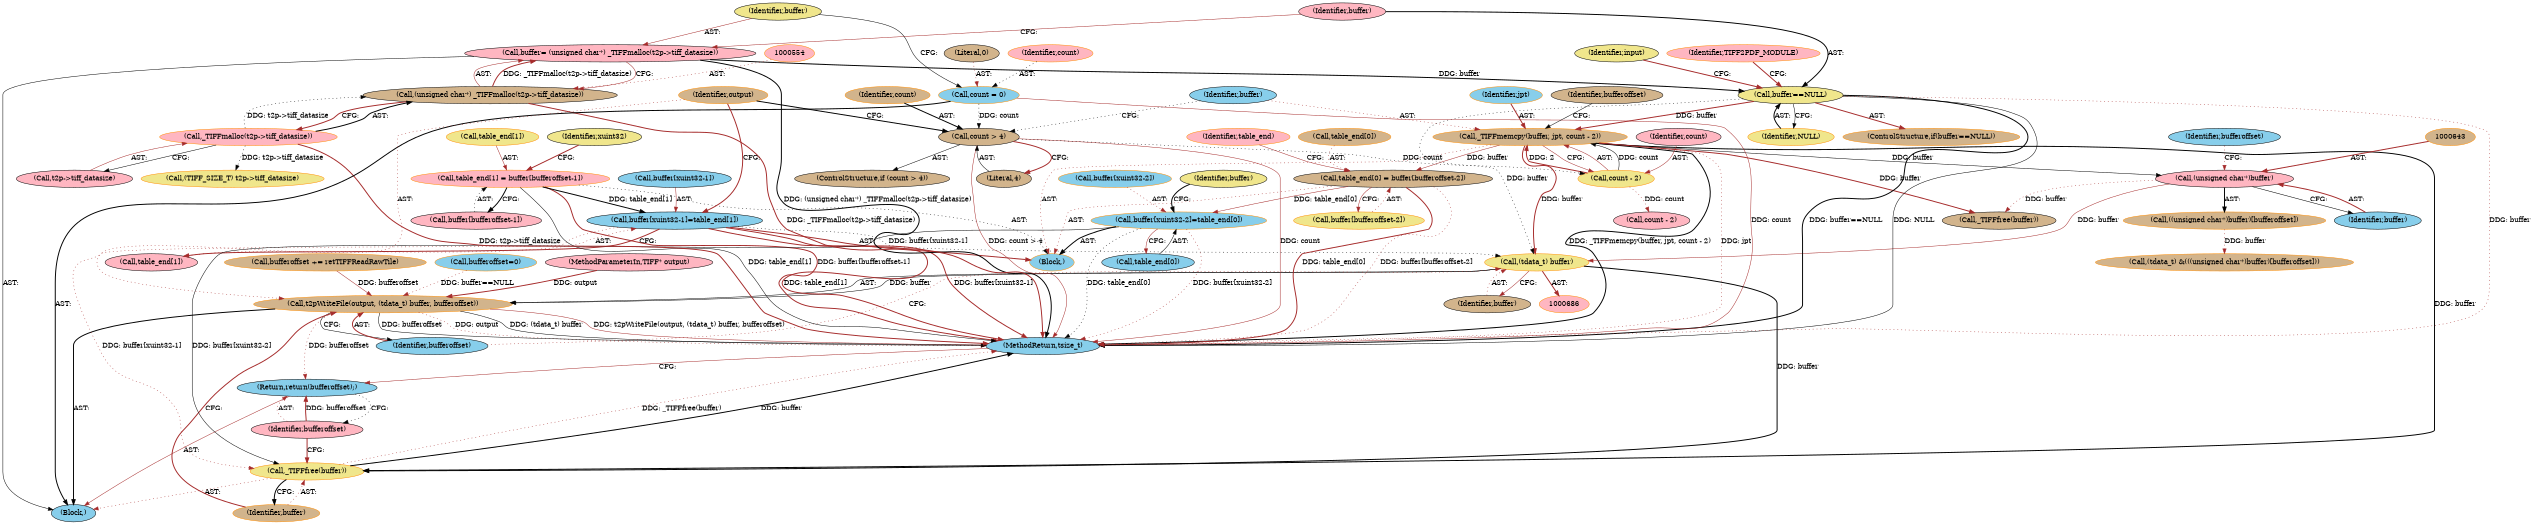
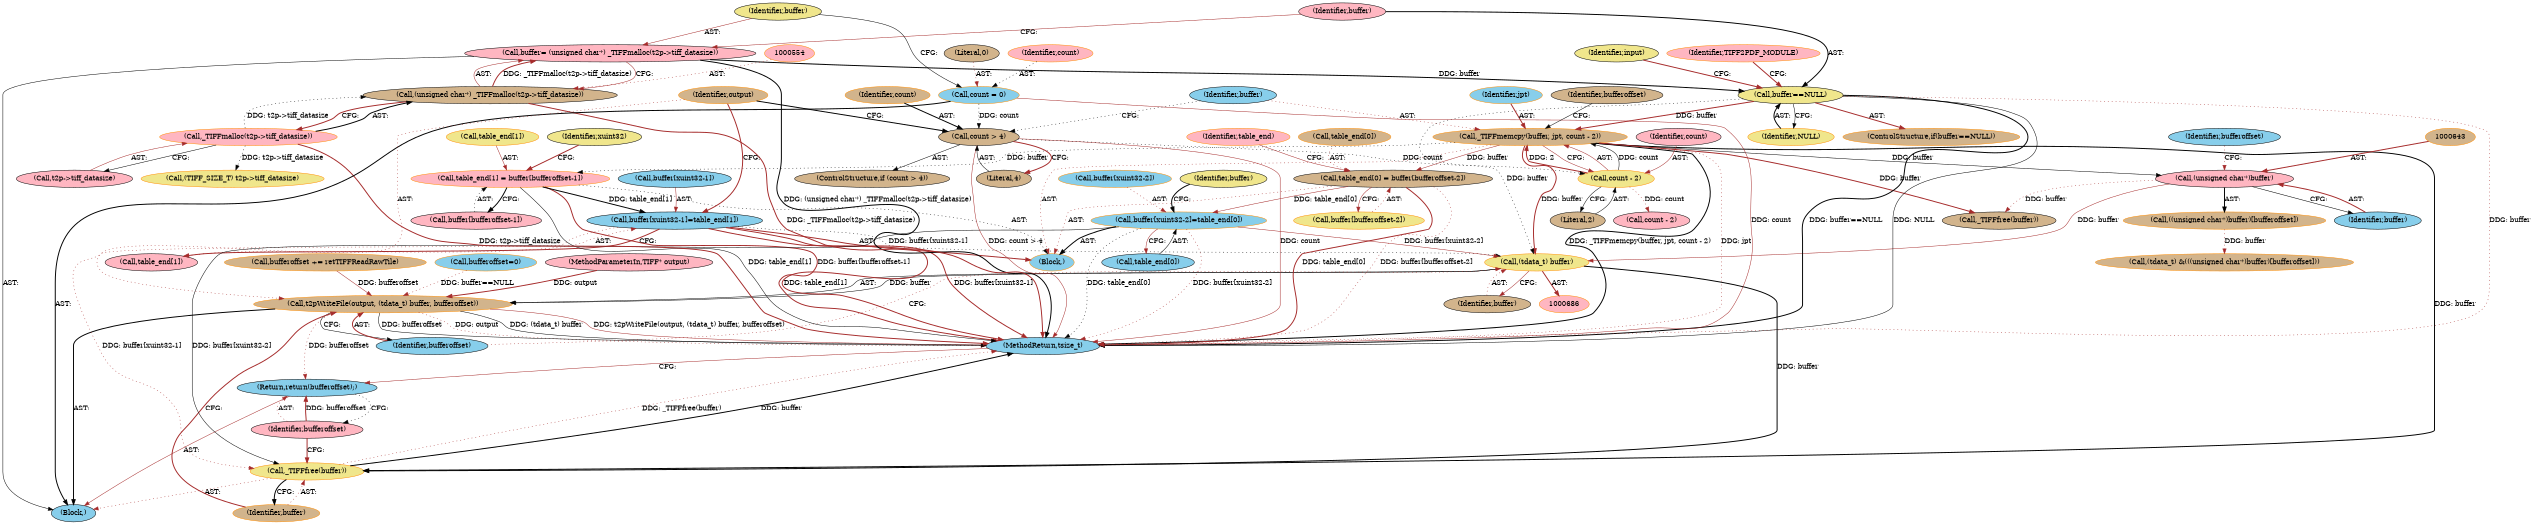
edge "(Call,_TIFFmemcpy(buffer, jpt, count - 2))" -> "(Call,table_end[1] = buffer[bufferoffset-1])": added, label "DDG: buffer"
node "(Literal,2)": added
edge "(Call,buffer[xuint32-2]=table_end[0])" -> "(Call,(tdata_t) buffer)": added, label "DDG: buffer[xuint32-2]"
